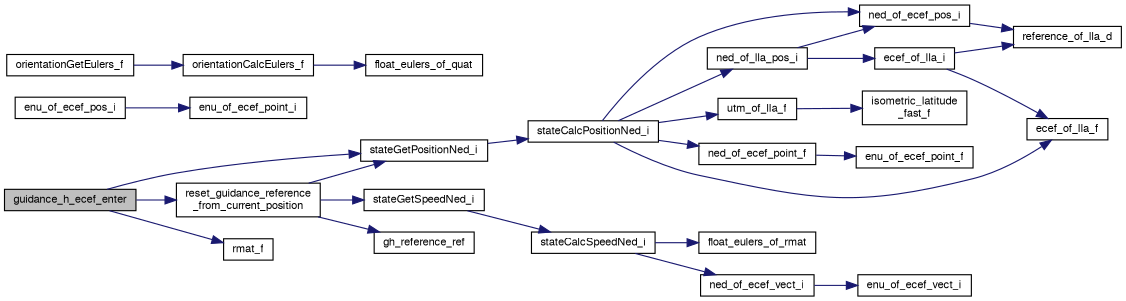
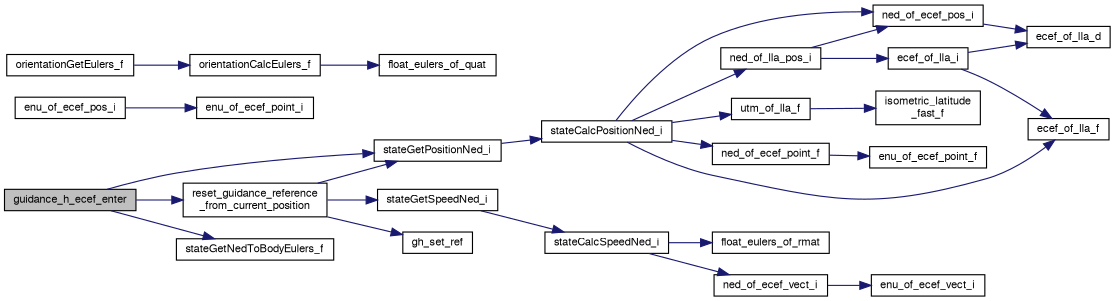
node "reference_of_lla_d": label "reference_of_lla_d" -> "ecef_of_lla_d"
node "gh_reference_ref": label "gh_reference_ref" -> "gh_set_ref"
node "rmat_f": label "rmat_f" -> "stateGetNedToBodyEulers_f"
